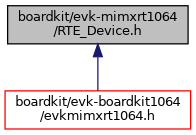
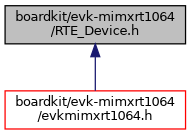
node "boardkit/evk-boardkit1064 /evkmimxrt1064.h": label "boardkit/evk-boardkit1064 /evkmimxrt1064.h" -> "boardkit/evk-mimxrt1064 /evkmimxrt1064.h"
